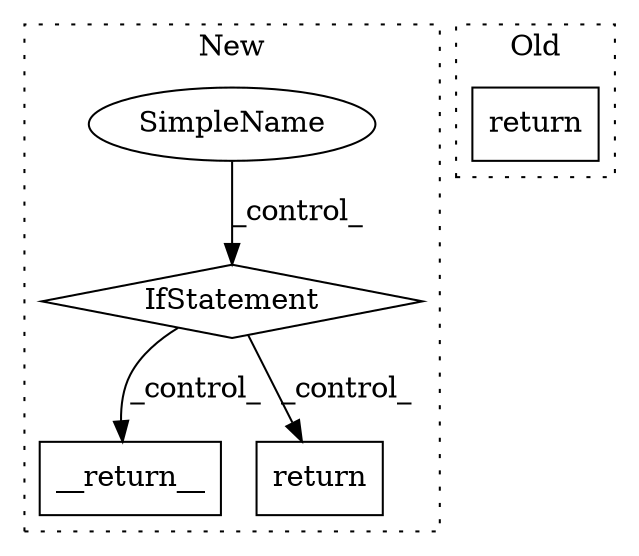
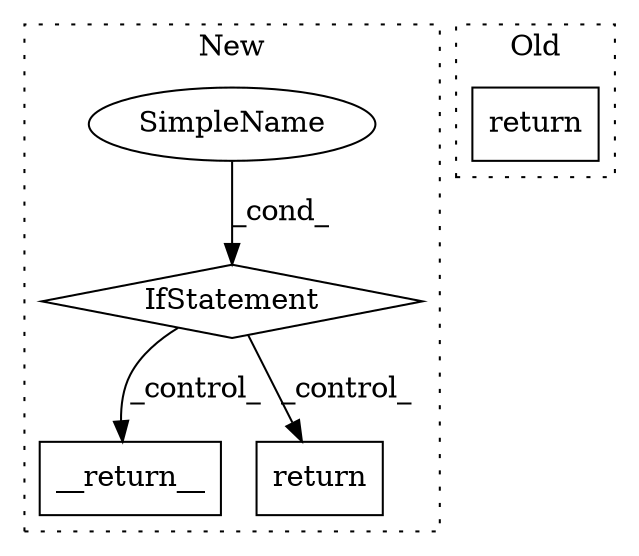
edge "SimpleName" -> "IfStatement": label "_control_" -> "_cond_"
